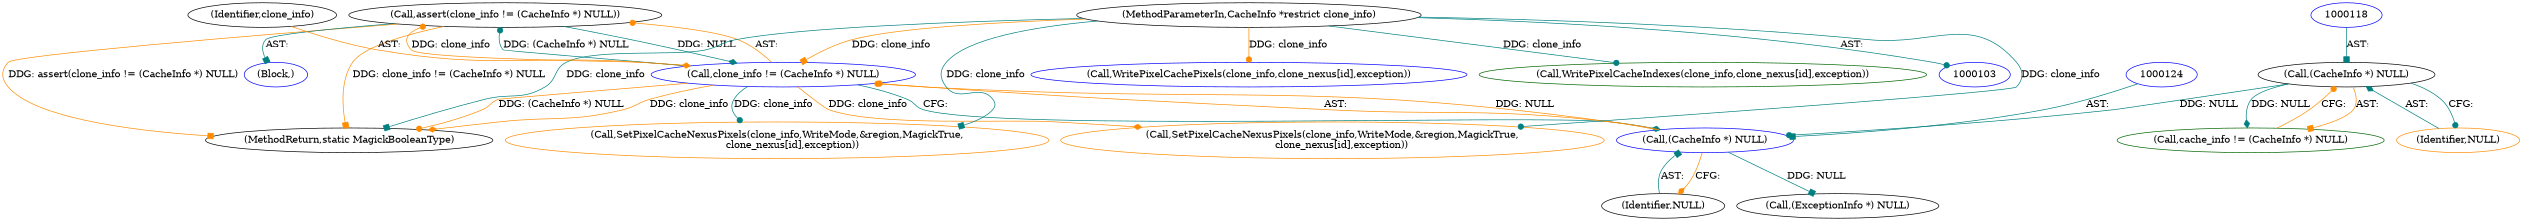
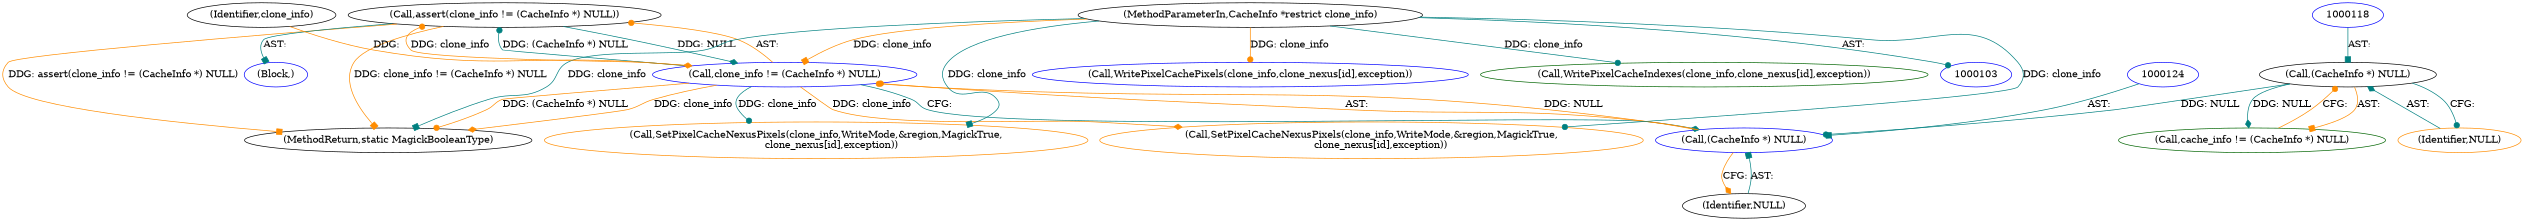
edge "(Identifier,clone_info)" -> "(Call,clone_info != (CacheInfo *) NULL)": label "AST: " -> "DDG: "
node "(Call,(ExceptionInfo *) NULL)": removed
